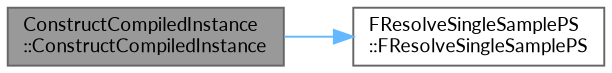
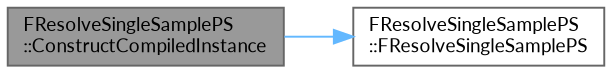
node "ConstructCompiledInstance ::ConstructCompiledInstance": label "ConstructCompiledInstance ::ConstructCompiledInstance" -> "FResolveSingleSamplePS ::ConstructCompiledInstance"
